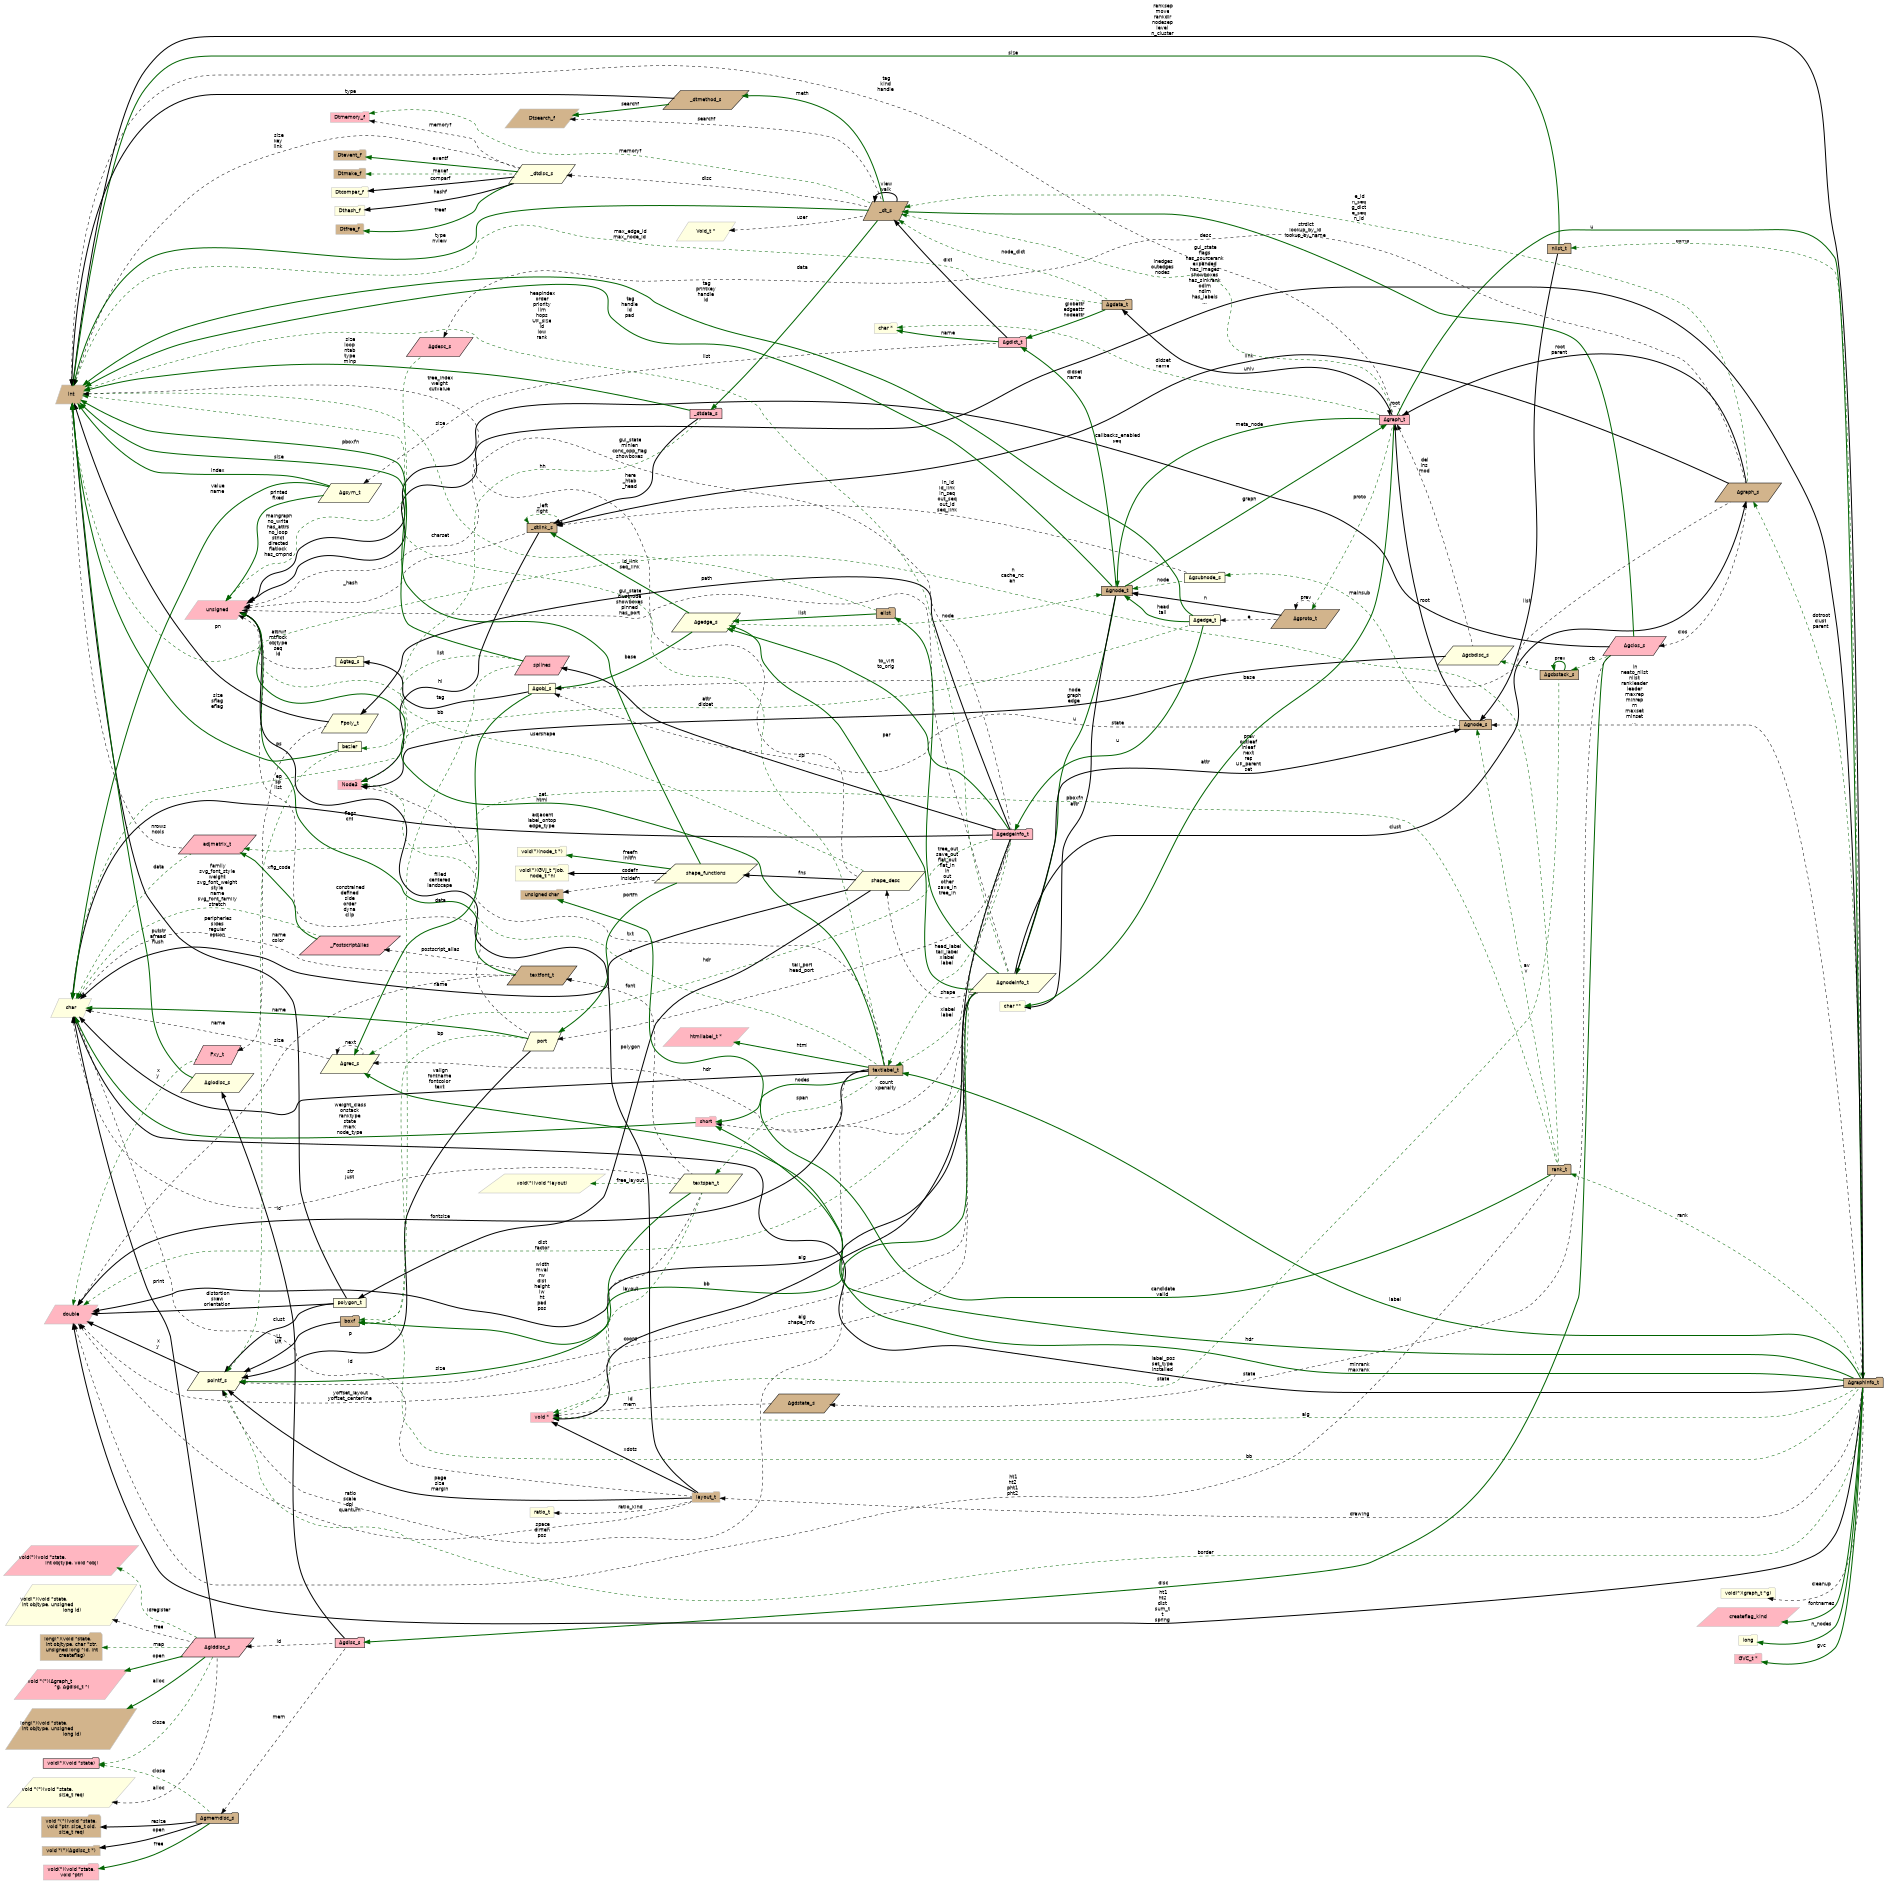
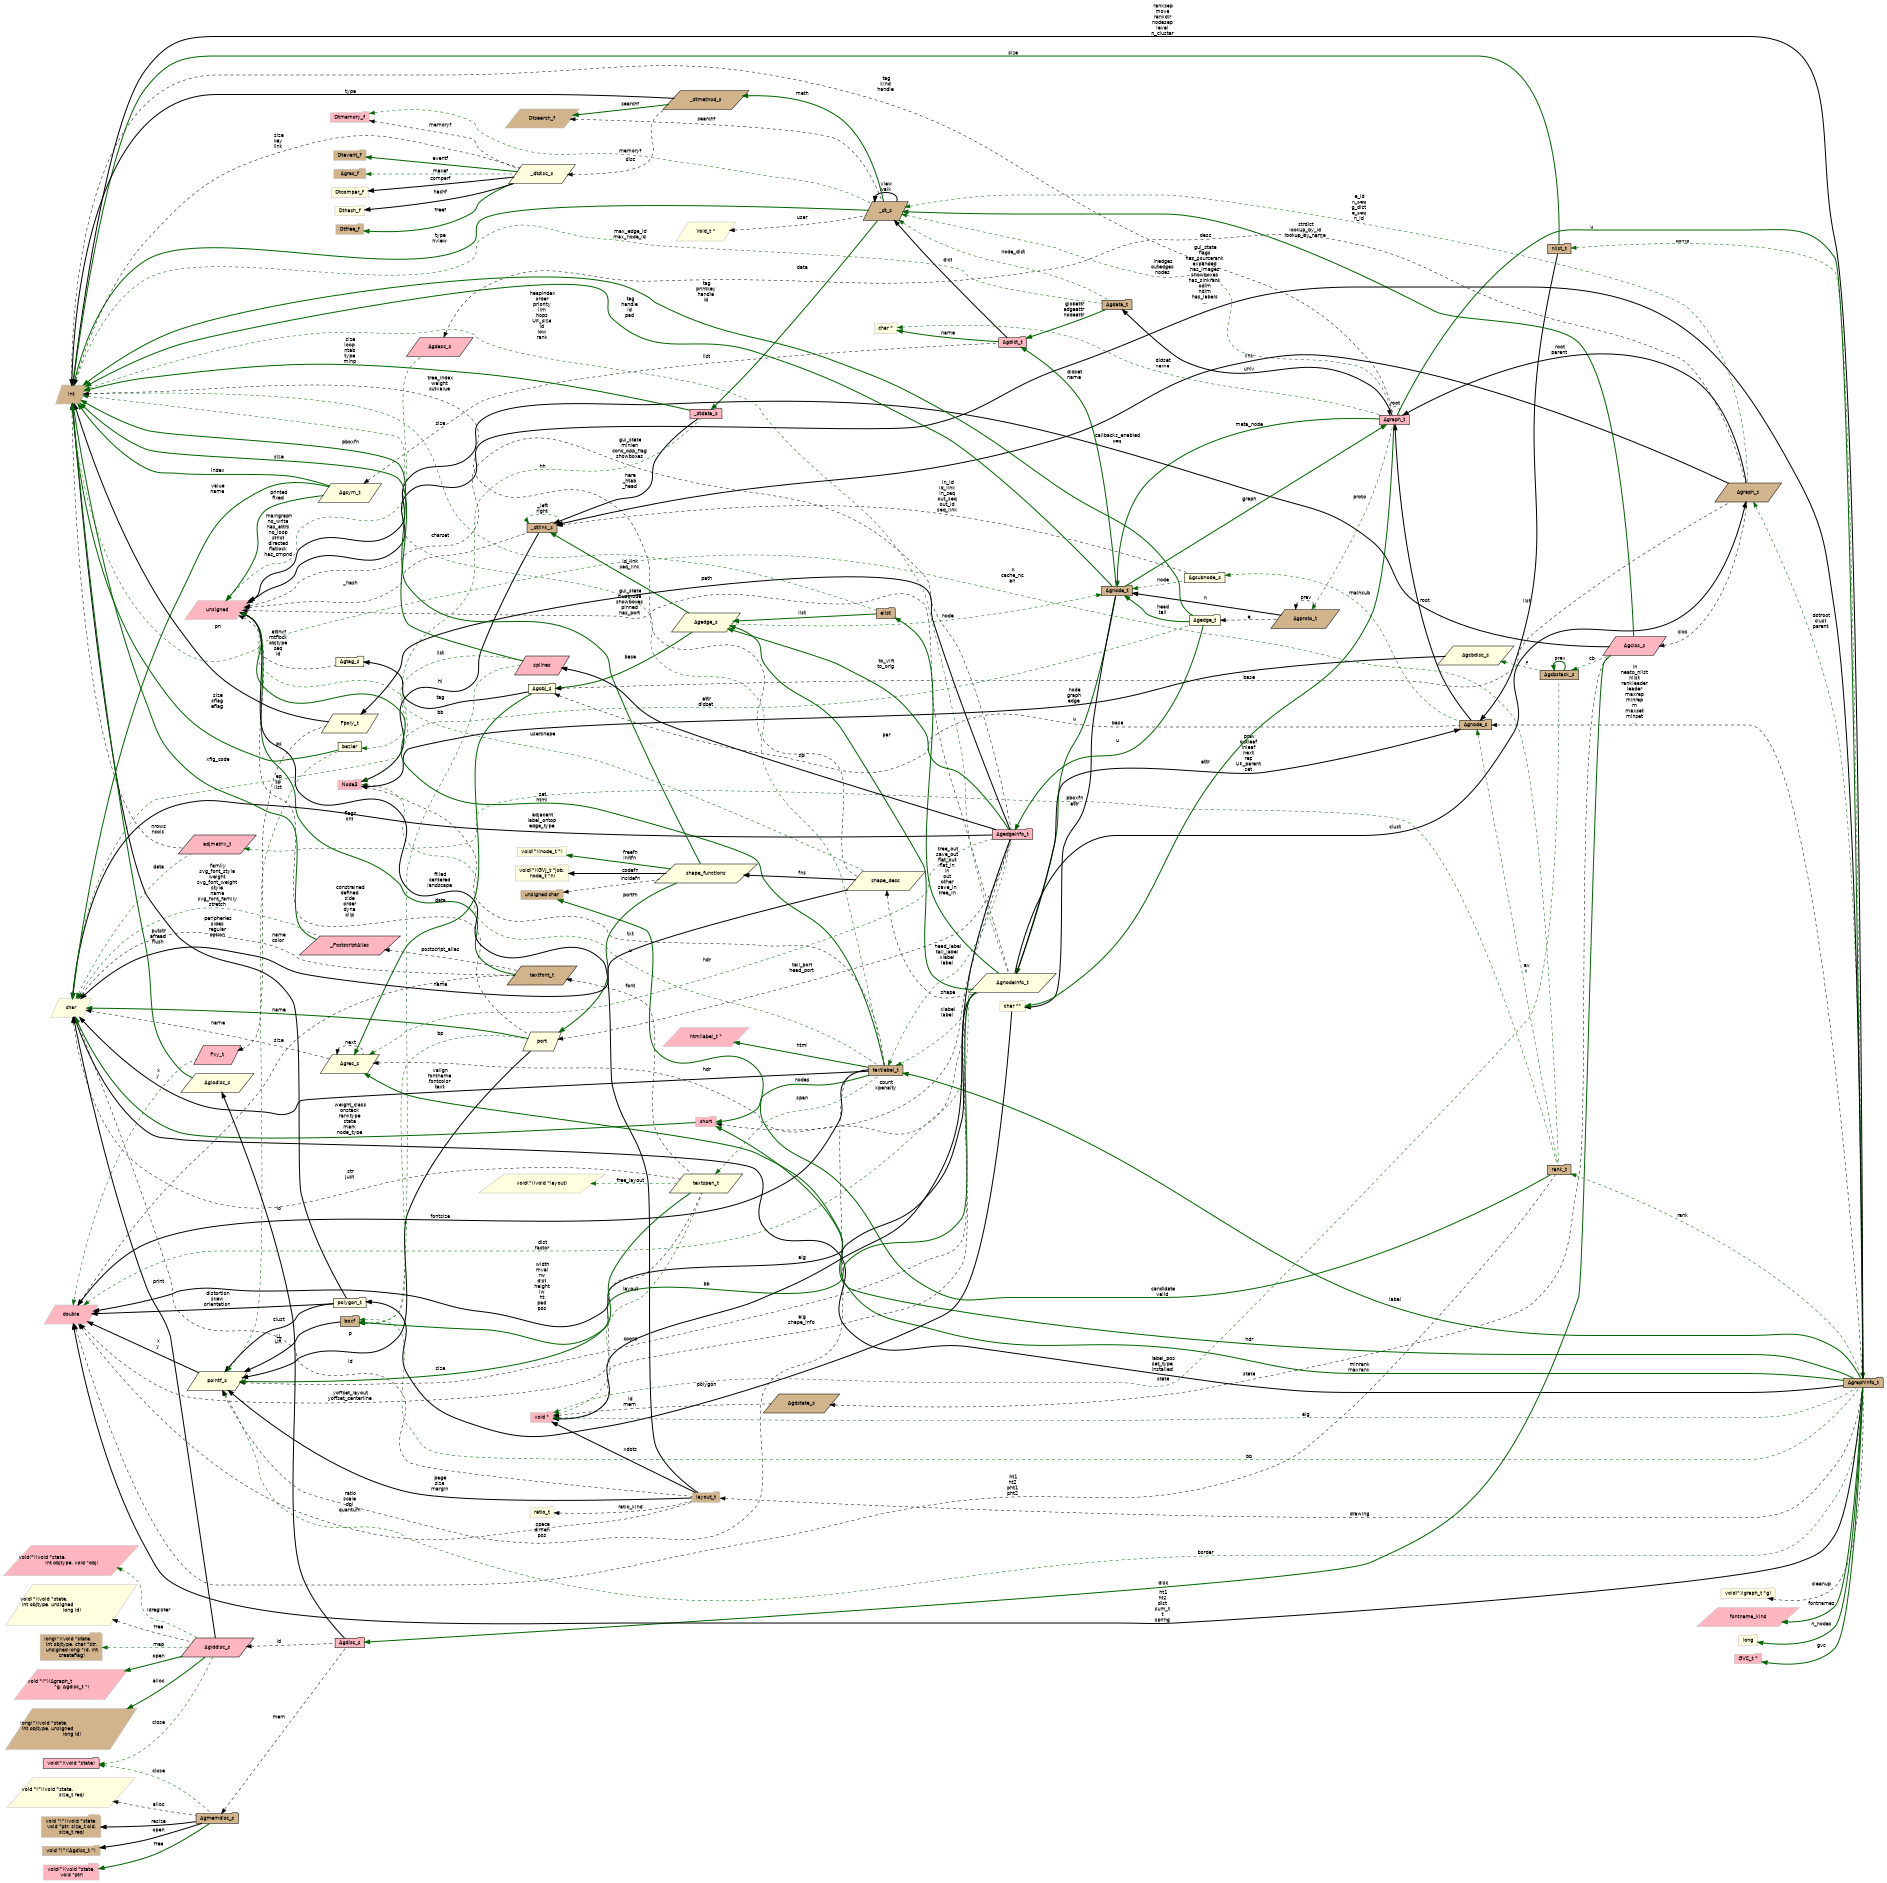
node "Dtmake_f": label "Dtmake_f" -> "Agrec_f"
edge "_dt_s" -> "_dtdisc_s": now "_dtmethod_s" -> "_dtdisc_s"
edge "Agcbdisc_s" -> "Agraph_t": removed, label "del ins mod"
edge "Agnode_s" -> "Agobj_s": label " state" -> " base"
edge "_PostscriptAlias" -> "adjmatrix_t": now "_PostscriptAlias" -> "int"
edge "shape_desc" -> "polygon_t": now "char **" -> "polygon_t"
node "createflag_kind": label "createflag_kind" -> "fontname_kind"
edge "Agiddisc_s" -> "void *(*)(void *state, size_t req)": now "Agmemdisc_s" -> "void *(*)(void *state, size_t req)"
